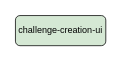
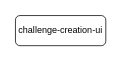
node "challenge-creation-ui": fillcolor #d5e8d4 -> #ffffff
